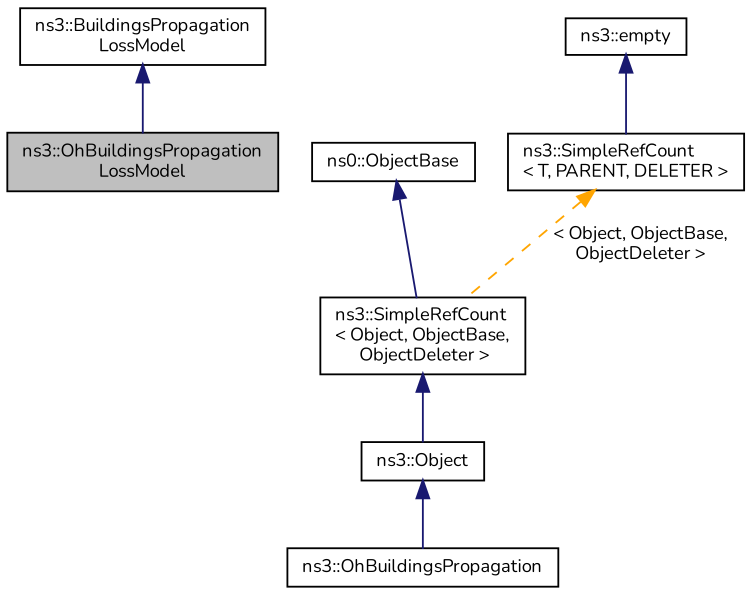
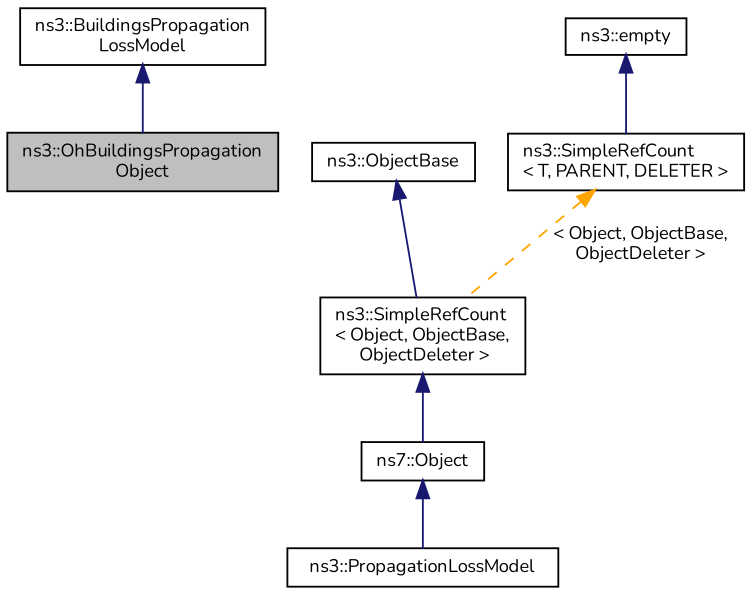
node "ns3::OhBuildingsPropagation LossModel": label "ns3::OhBuildingsPropagation LossModel" -> "ns3::OhBuildingsPropagation Object"
node "ns0::ObjectBase": label "ns0::ObjectBase" -> "ns3::ObjectBase"
node "ns3::Object": label "ns3::Object" -> "ns7::Object"
node "ns3::OhBuildingsPropagation": label "ns3::OhBuildingsPropagation" -> "ns3::PropagationLossModel"
